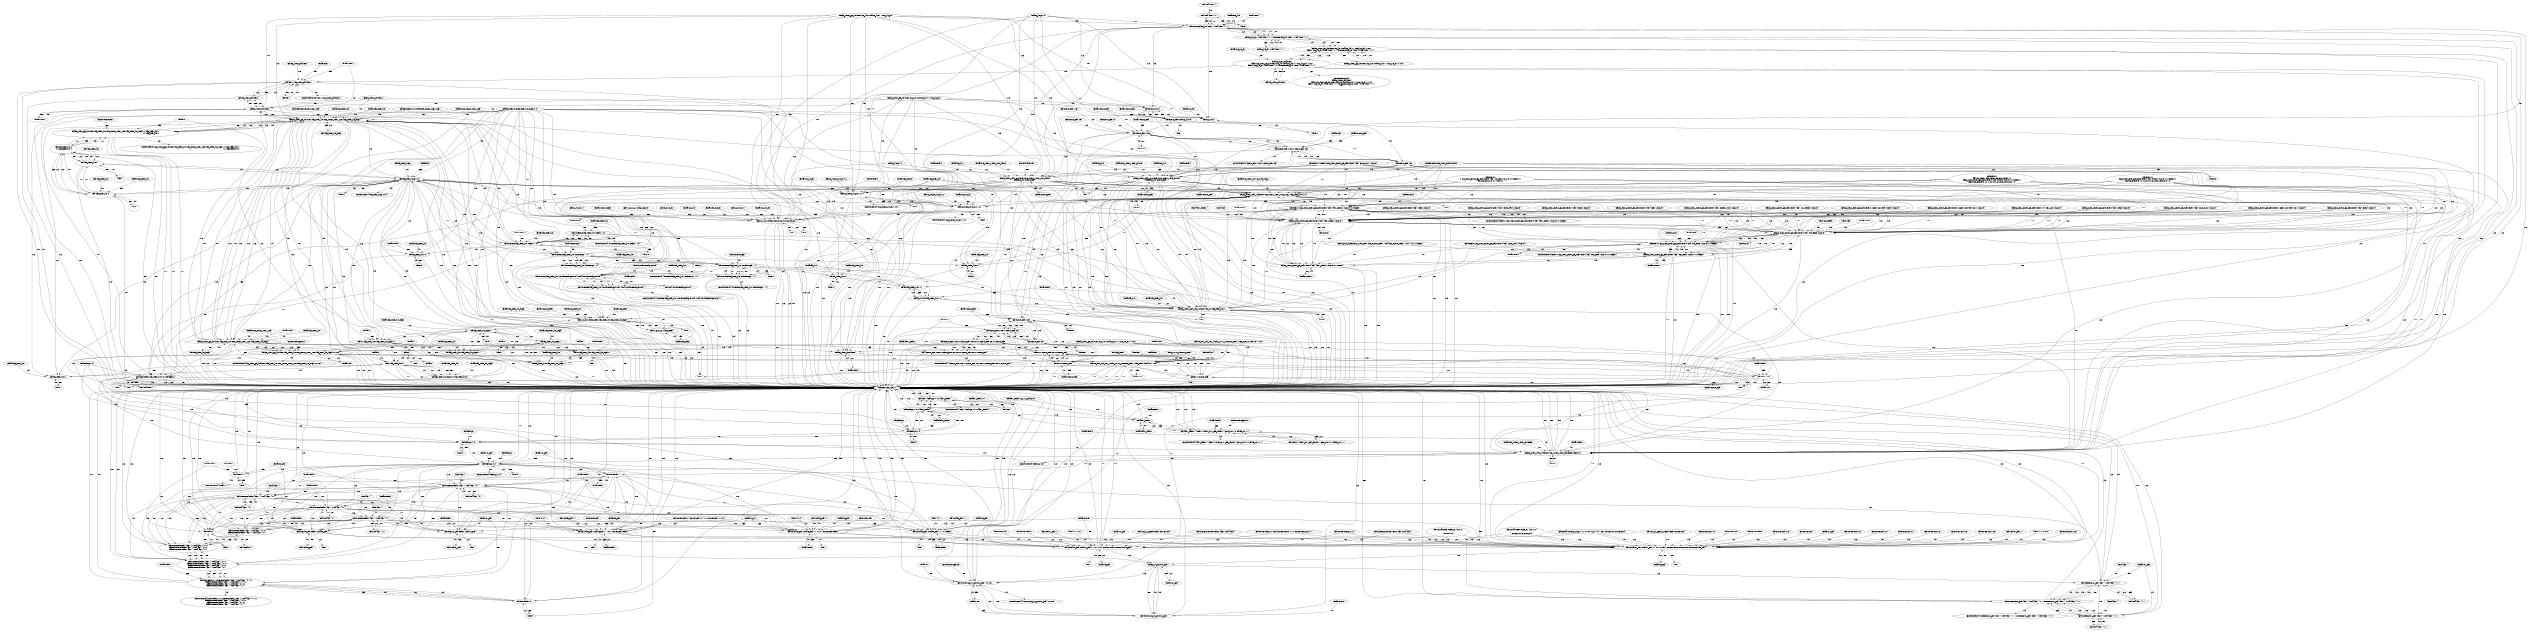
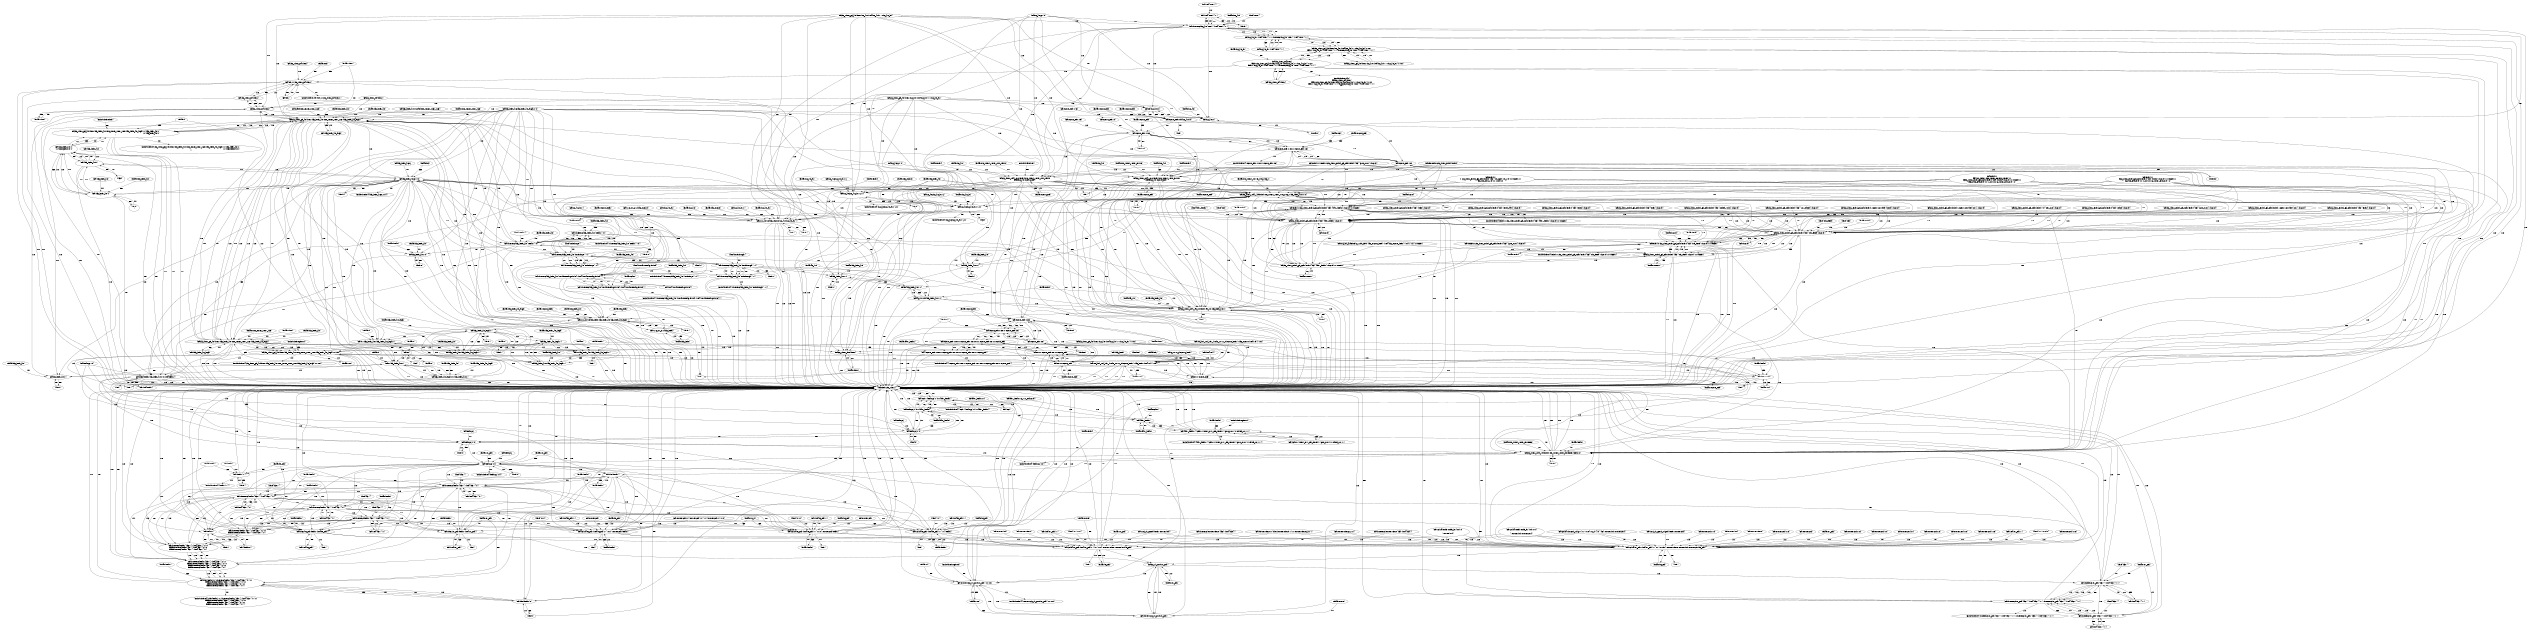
edge "(Call,response_code >= 100)" -> "(Call,response_code >= 200)": now "(Call,response_code >= 100)" -> "(Call,response_code = 0)"
node "(Literal,9)": label "(Literal,9)" -> "(Transfer,9)"
edge "(Call,http_header_line[http_header_line_length] = '0')" -> "(Call,e - http_header_line + 1)": added, label "DDG:"
edge "(Call,atoi(http_header_line + 16))" -> "(Call,http_header_line + 16)": added, label "CFG:"
edge "(Call,e--)" -> "(Call,*e = http_header_line + http_header_line_length - 1)": reversed
